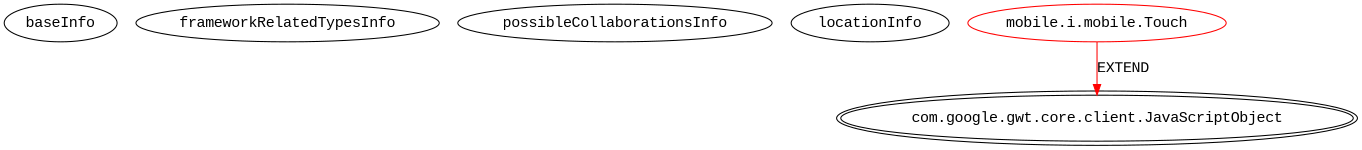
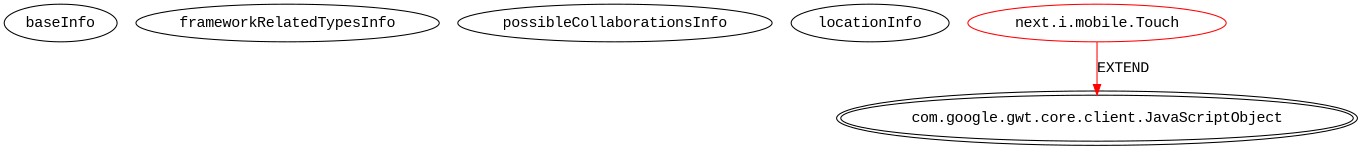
node "mobile.i.mobile.Touch": label "mobile.i.mobile.Touch" -> "next.i.mobile.Touch"
